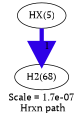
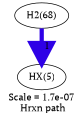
edge "HX(5)" -> "H2(68)": reversed
